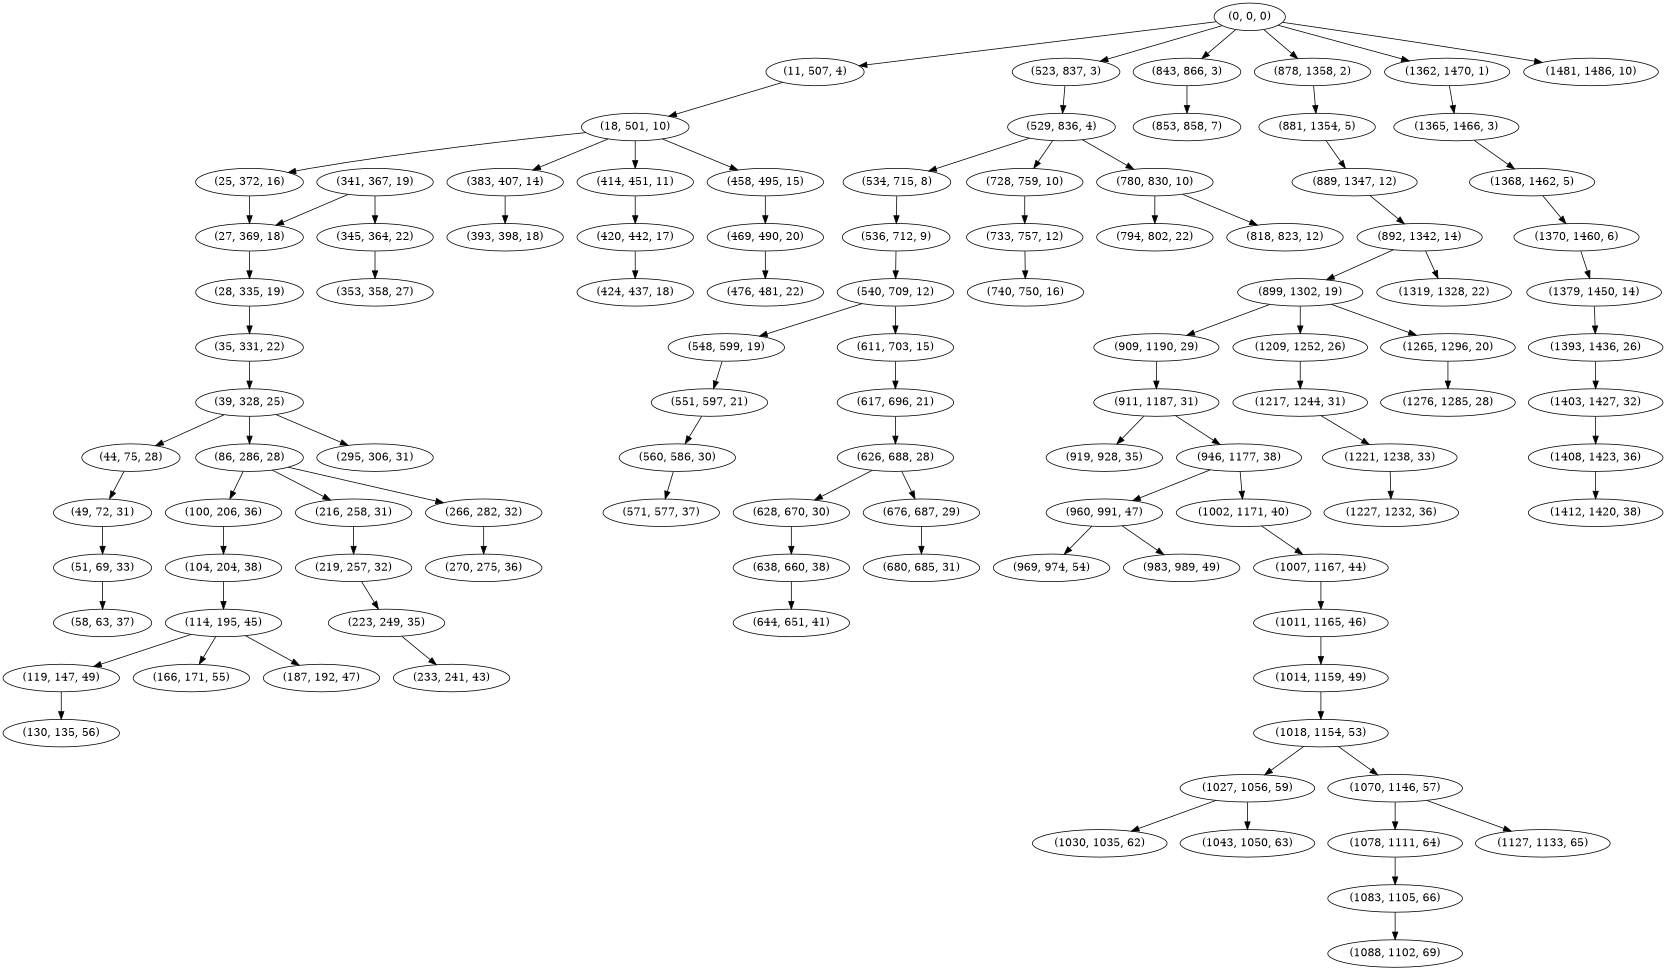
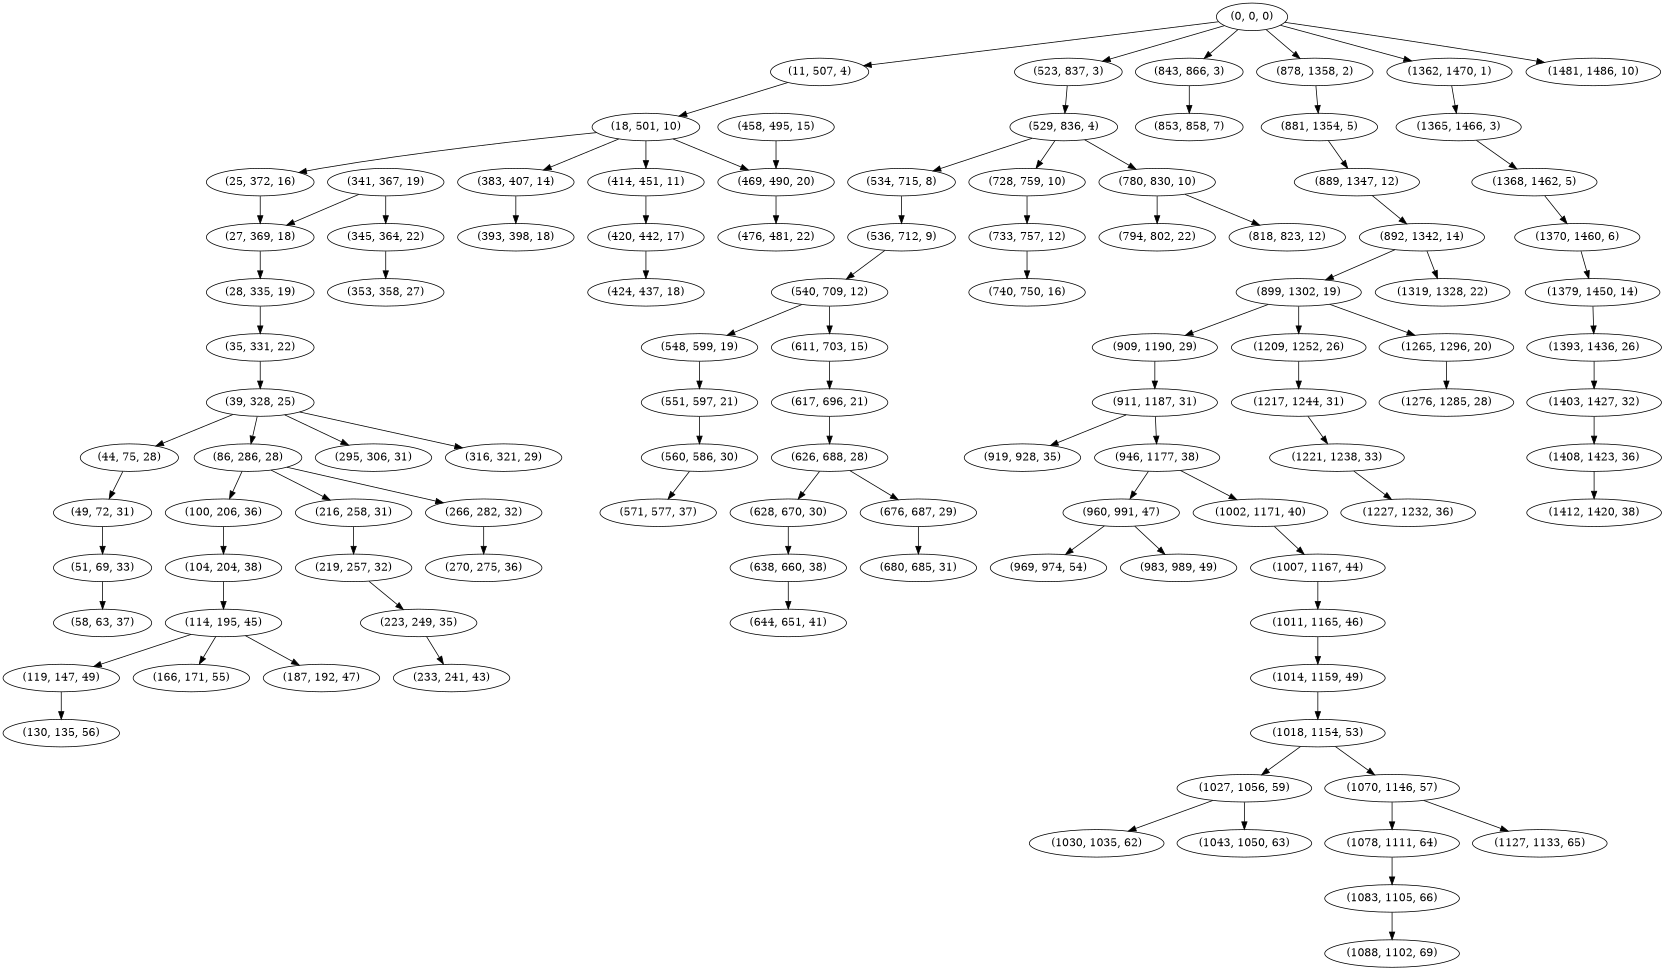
edge "(18, 501, 10)" -> "(458, 495, 15)": now "(18, 501, 10)" -> "(469, 490, 20)"
node "(316, 321, 29)": added
